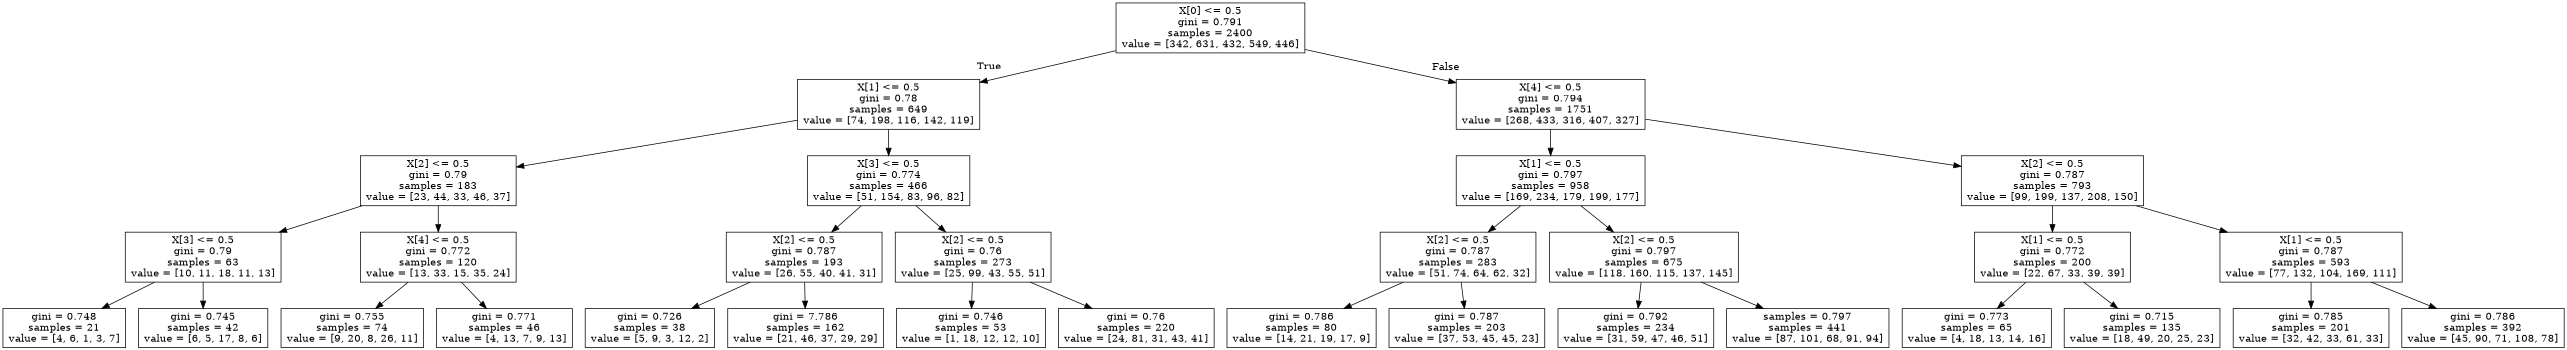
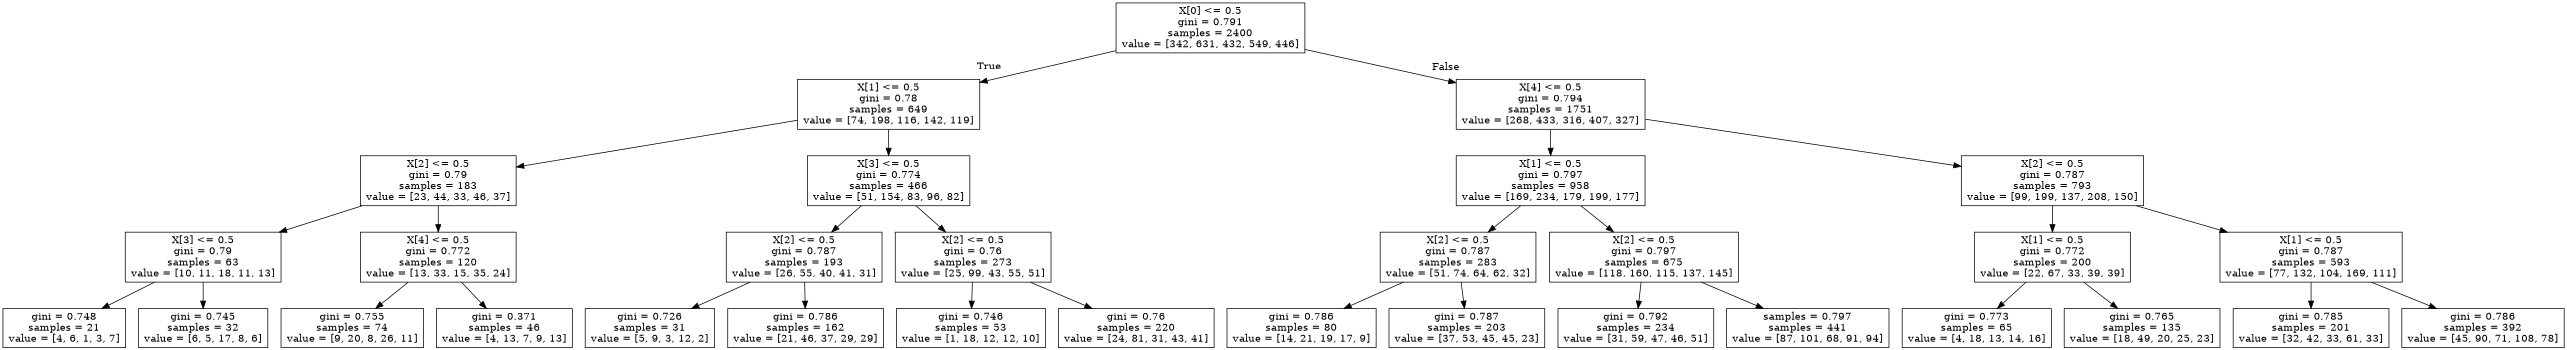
node "gini = 0.745 samples = 42 value = [6, 5, 17, 8, 6]": label "gini = 0.745 samples = 42 value = [6, 5, 17, 8, 6]" -> "gini = 0.745 samples = 32 value = [6, 5, 17, 8, 6]"
node "gini = 0.771 samples = 46 value = [4, 13, 7, 9, 13]": label "gini = 0.771 samples = 46 value = [4, 13, 7, 9, 13]" -> "gini = 0.371 samples = 46 value = [4, 13, 7, 9, 13]"
node "gini = 0.726 samples = 38 value = [5, 9, 3, 12, 2]": label "gini = 0.726 samples = 38 value = [5, 9, 3, 12, 2]" -> "gini = 0.726 samples = 31 value = [5, 9, 3, 12, 2]"
node "gini = 7.786 samples = 162 value = [21, 46, 37, 29, 29]": label "gini = 7.786 samples = 162 value = [21, 46, 37, 29, 29]" -> "gini = 0.786 samples = 162 value = [21, 46, 37, 29, 29]"
node "gini = 0.715 samples = 135 value = [18, 49, 20, 25, 23]": label "gini = 0.715 samples = 135 value = [18, 49, 20, 25, 23]" -> "gini = 0.765 samples = 135 value = [18, 49, 20, 25, 23]"
